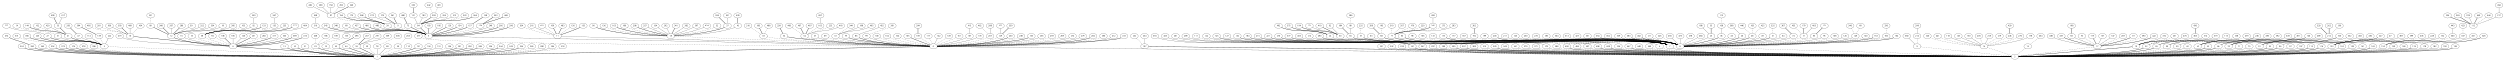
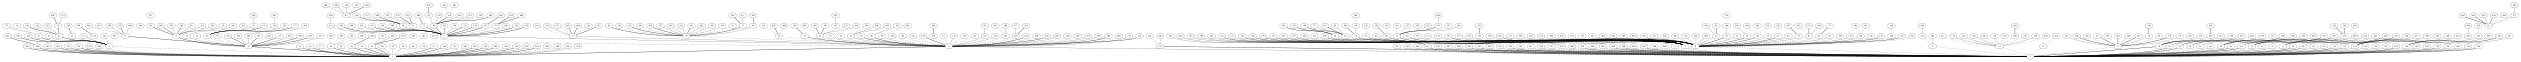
node "148": added
